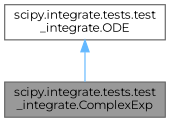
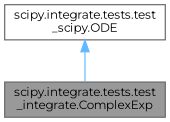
node "scipy.integrate.tests.test _integrate.ODE": label "scipy.integrate.tests.test _integrate.ODE" -> "scipy.integrate.tests.test _scipy.ODE"
